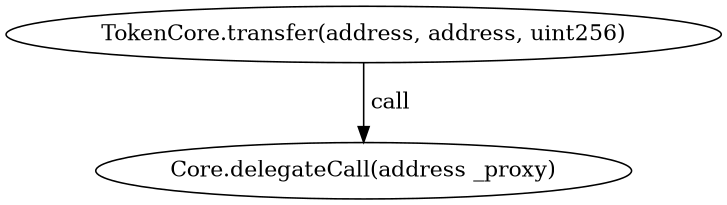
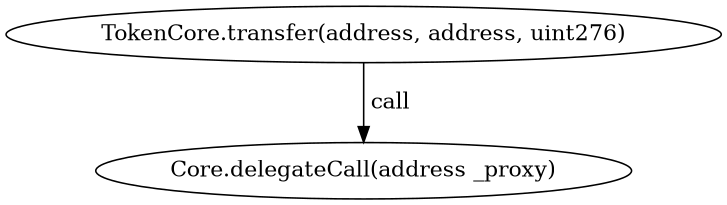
node "TokenCore.transfer(address, address, uint256)": label "TokenCore.transfer(address, address, uint256)" -> "TokenCore.transfer(address, address, uint276)"
